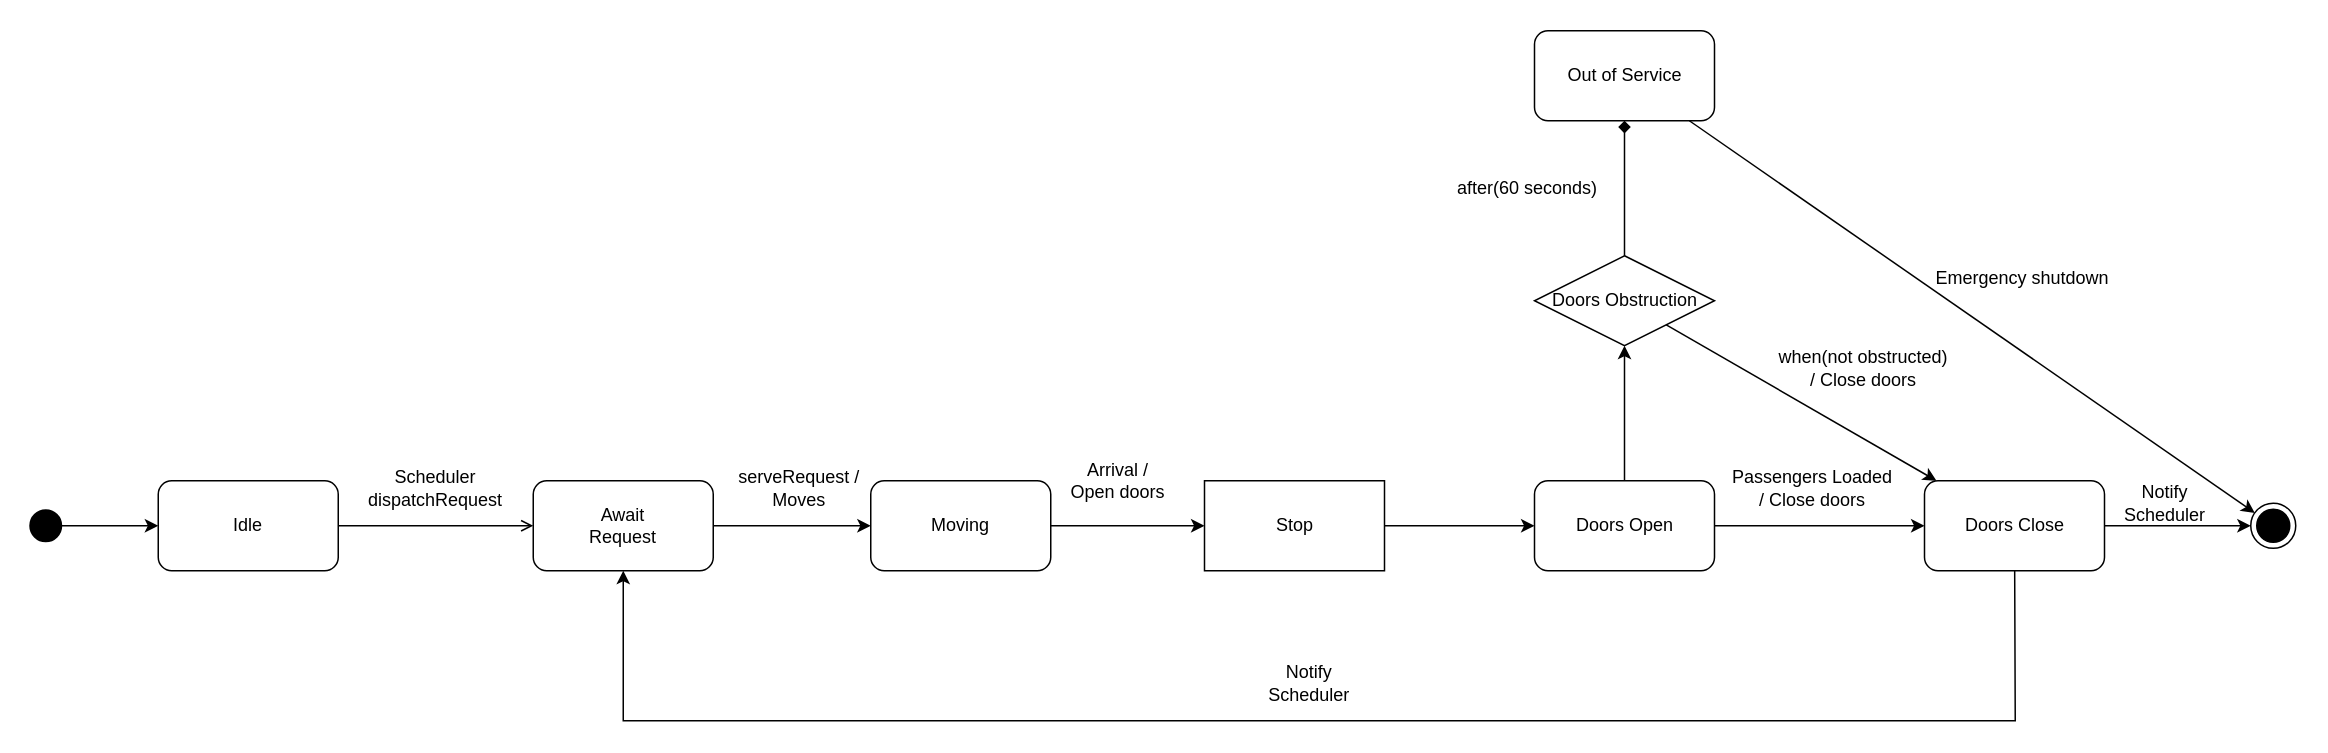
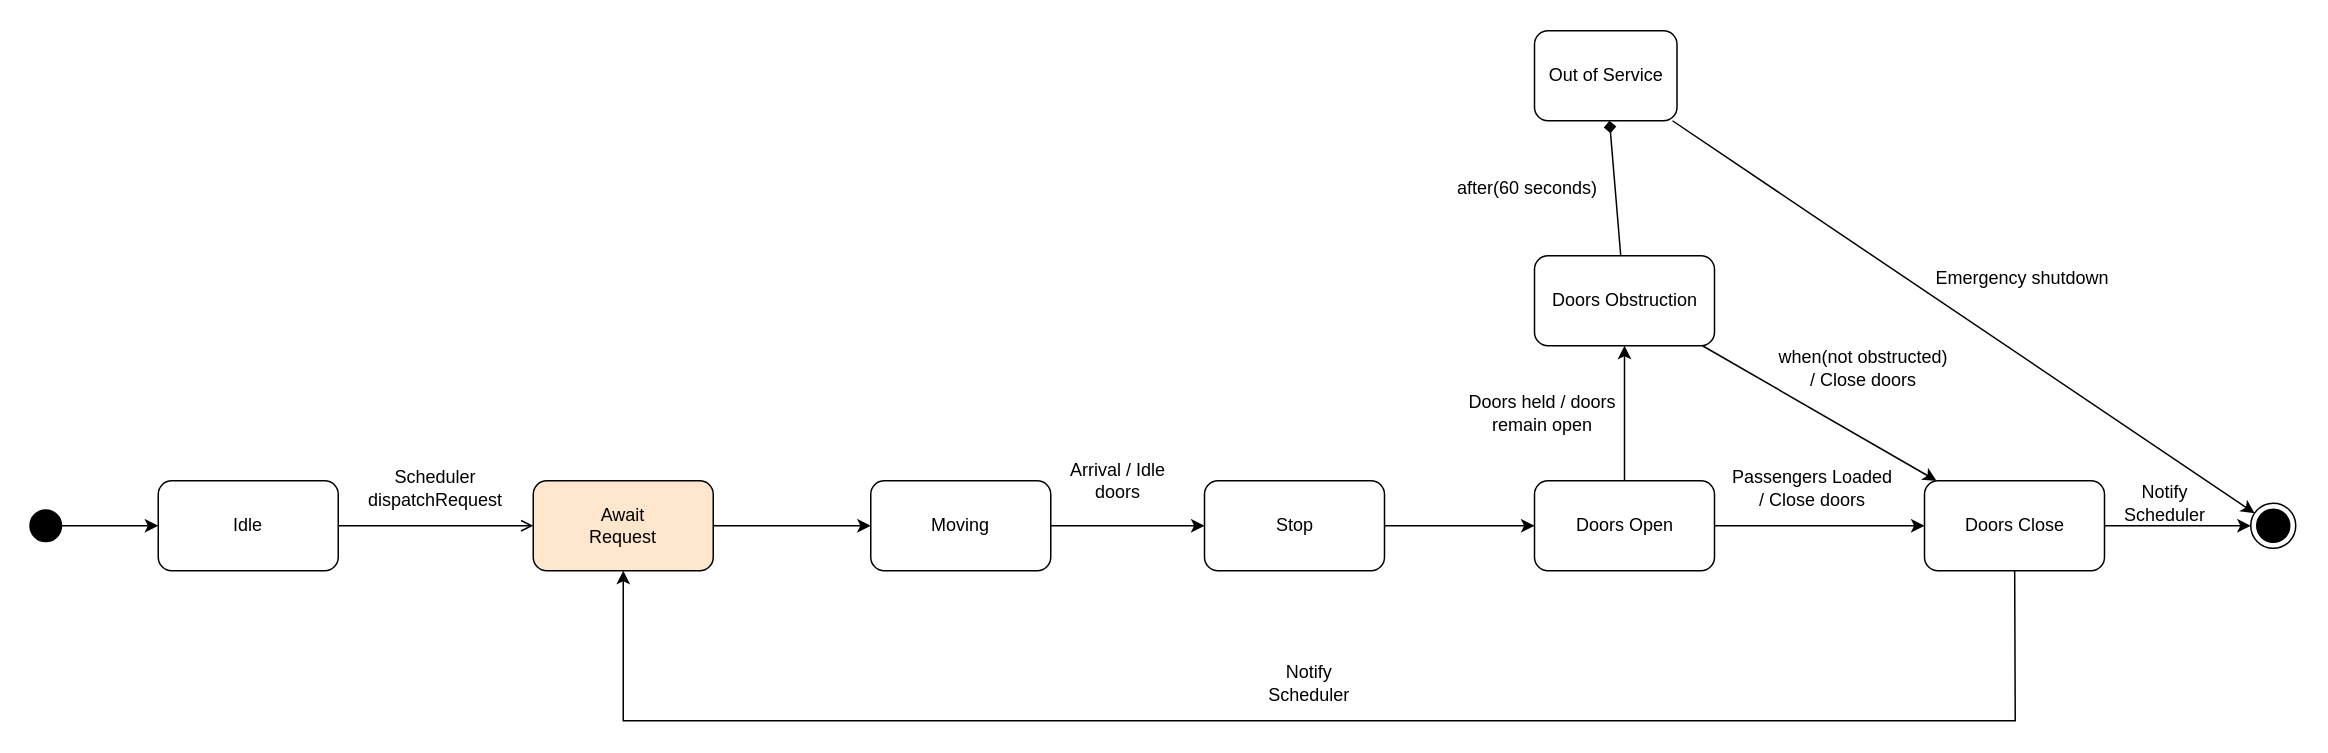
node "Out of Service": size 180x90 -> 143x90
node "Doors Obstruction": shape diamond -> rounded rectangle
node "Doors held / doors remain open": added
node "Arrival / Open doors": label "Arrival / Open doors" -> "Arrival / Idle doors"
node "serveRequest / Moves": removed
node "Await Request": fillcolor #ffffff -> #ffe6cc
node "Stop": shape rectangle -> rounded rectangle
